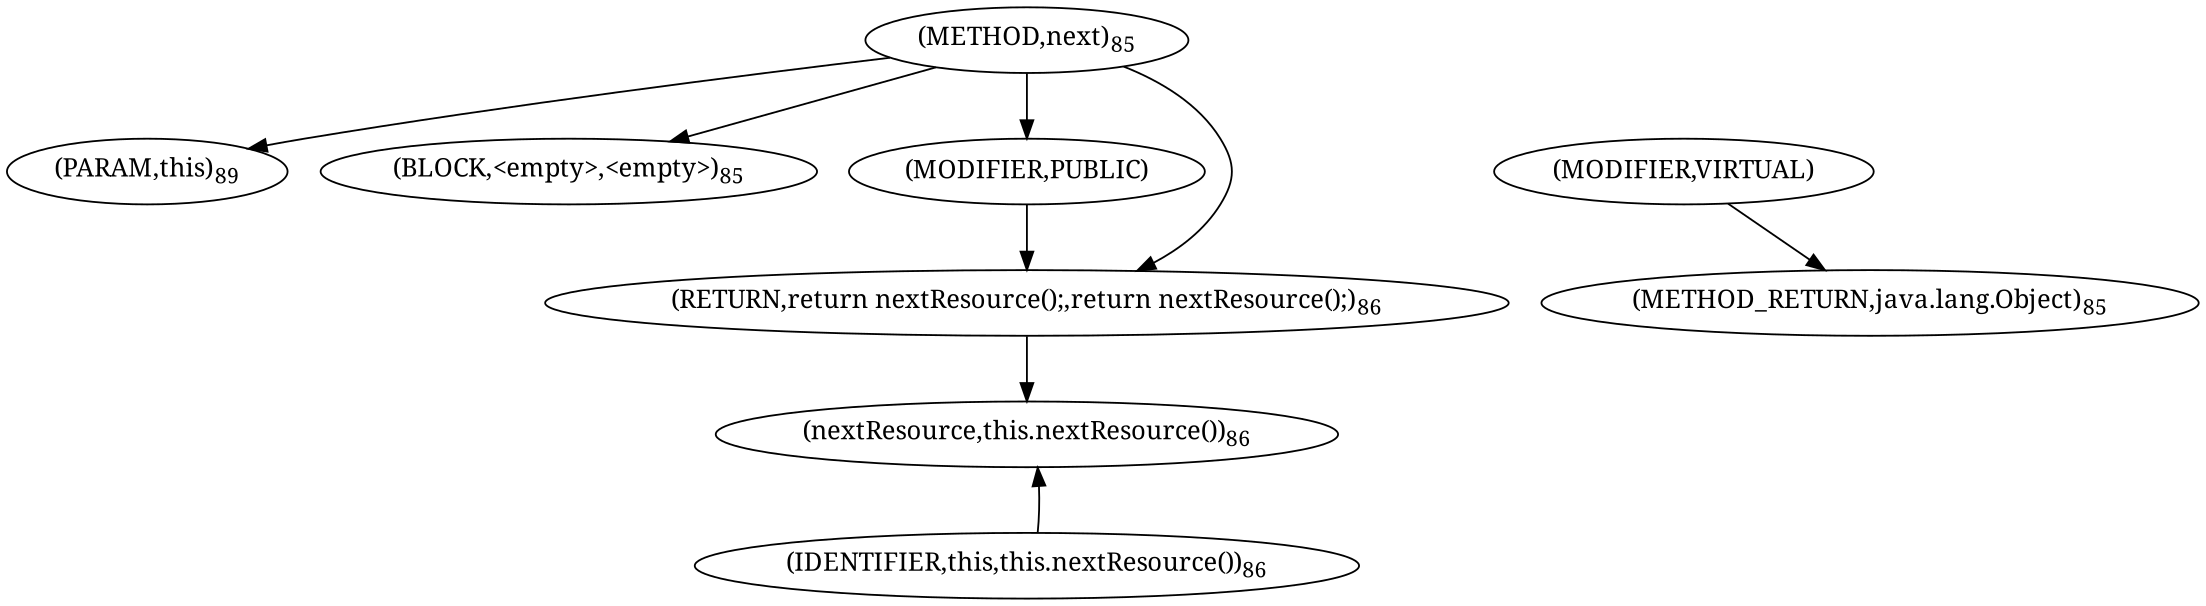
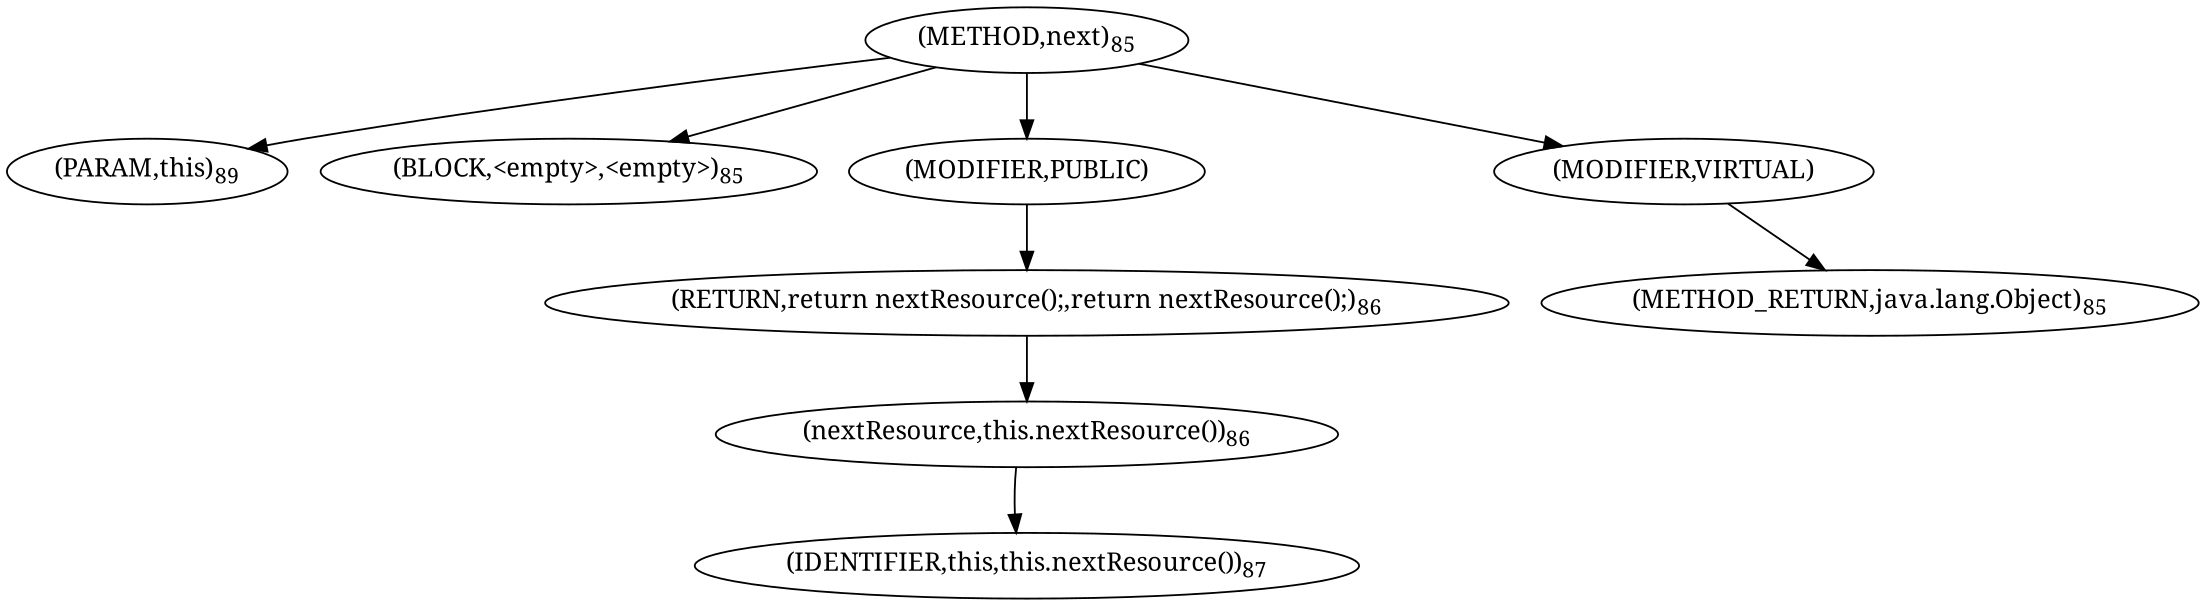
edge "(METHOD,next)" -> "(RETURN,return nextResource();,return nextResource();)": now "(METHOD,next)" -> "(MODIFIER,VIRTUAL)"
edge "(IDENTIFIER,this,this.nextResource())" -> "(nextResource,this.nextResource())": reversed
node "(IDENTIFIER,this,this.nextResource())": text "86" -> "87"
